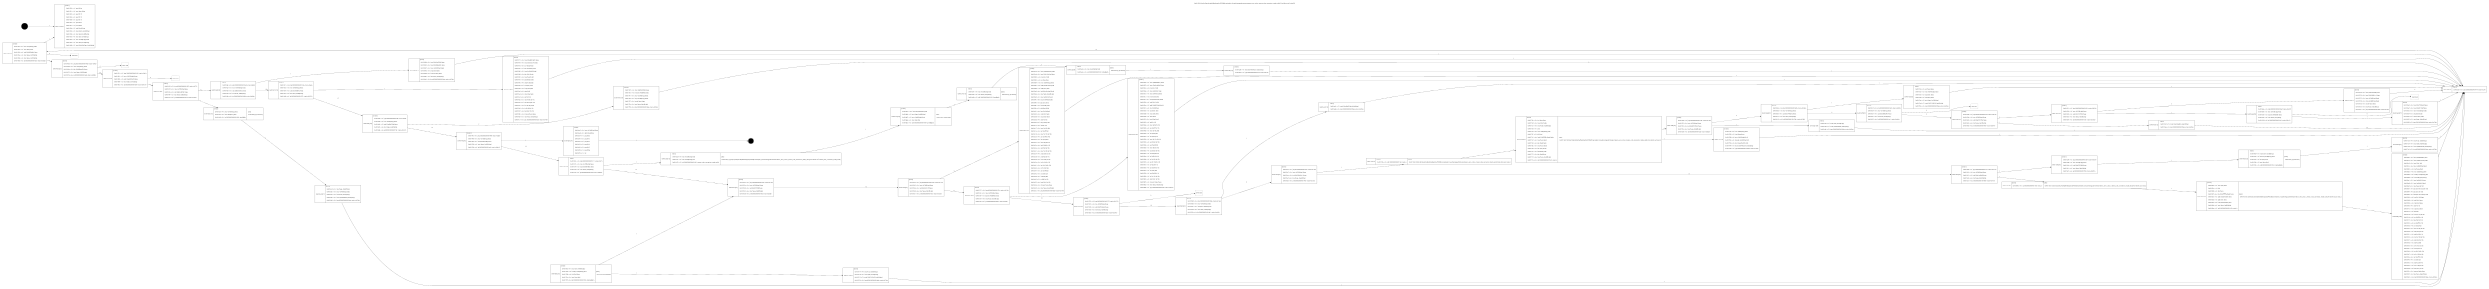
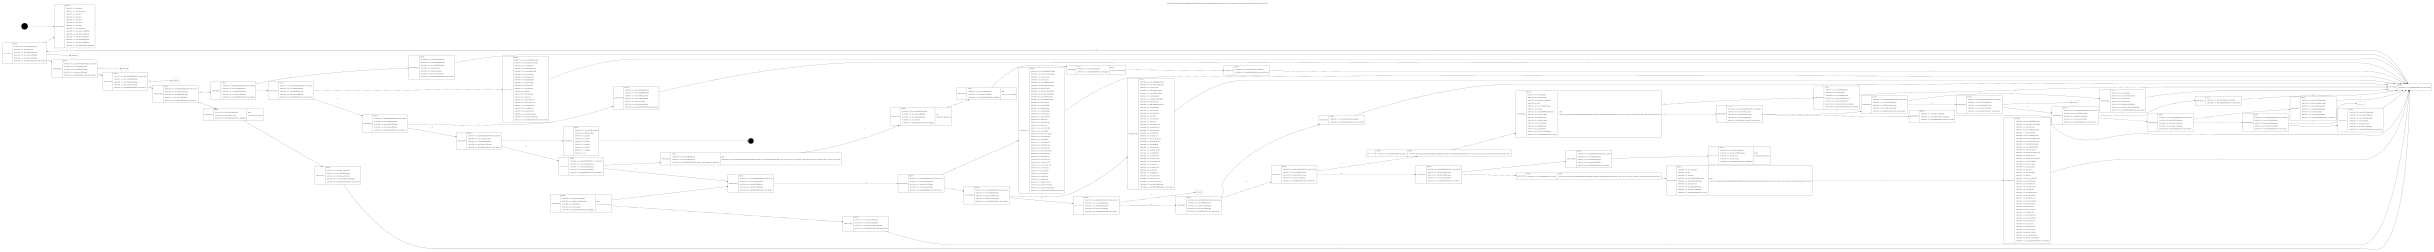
node "0x4017d0 [23]": removed
